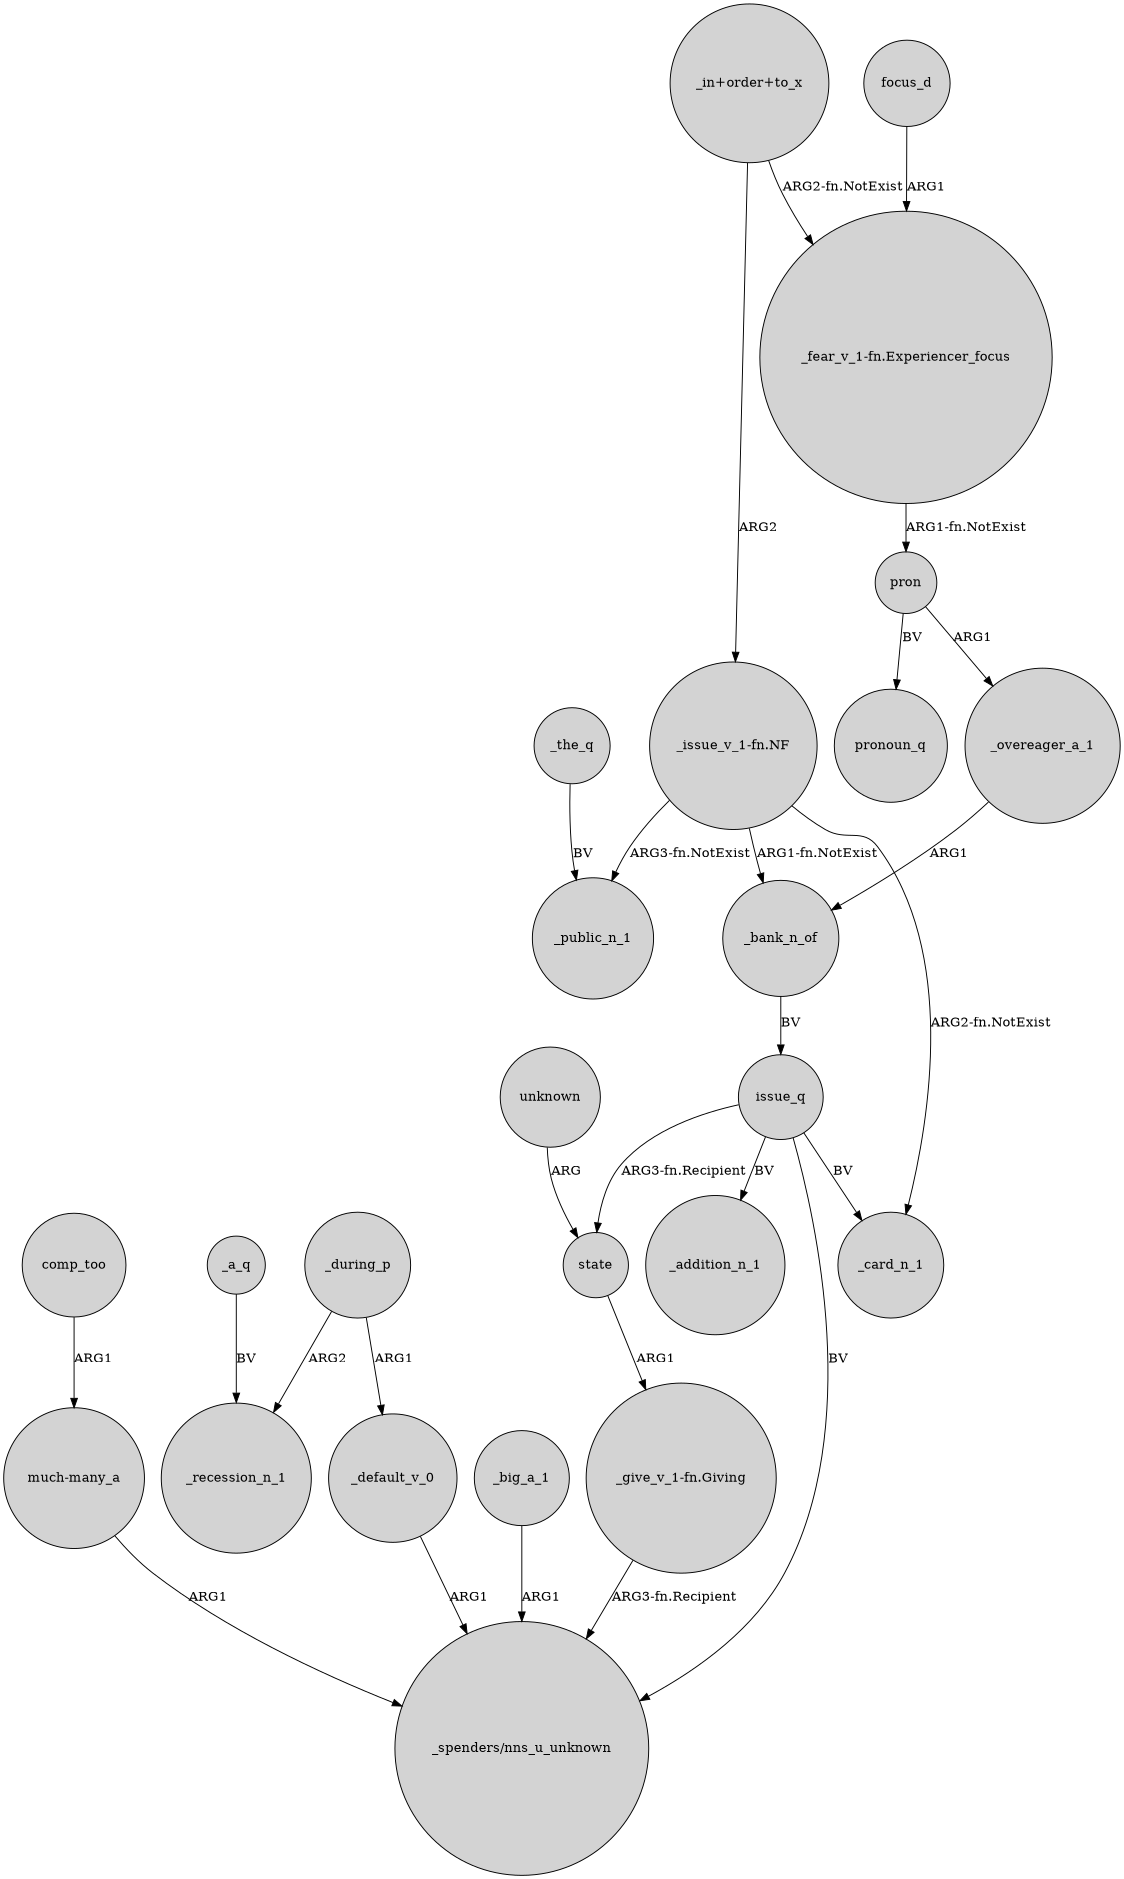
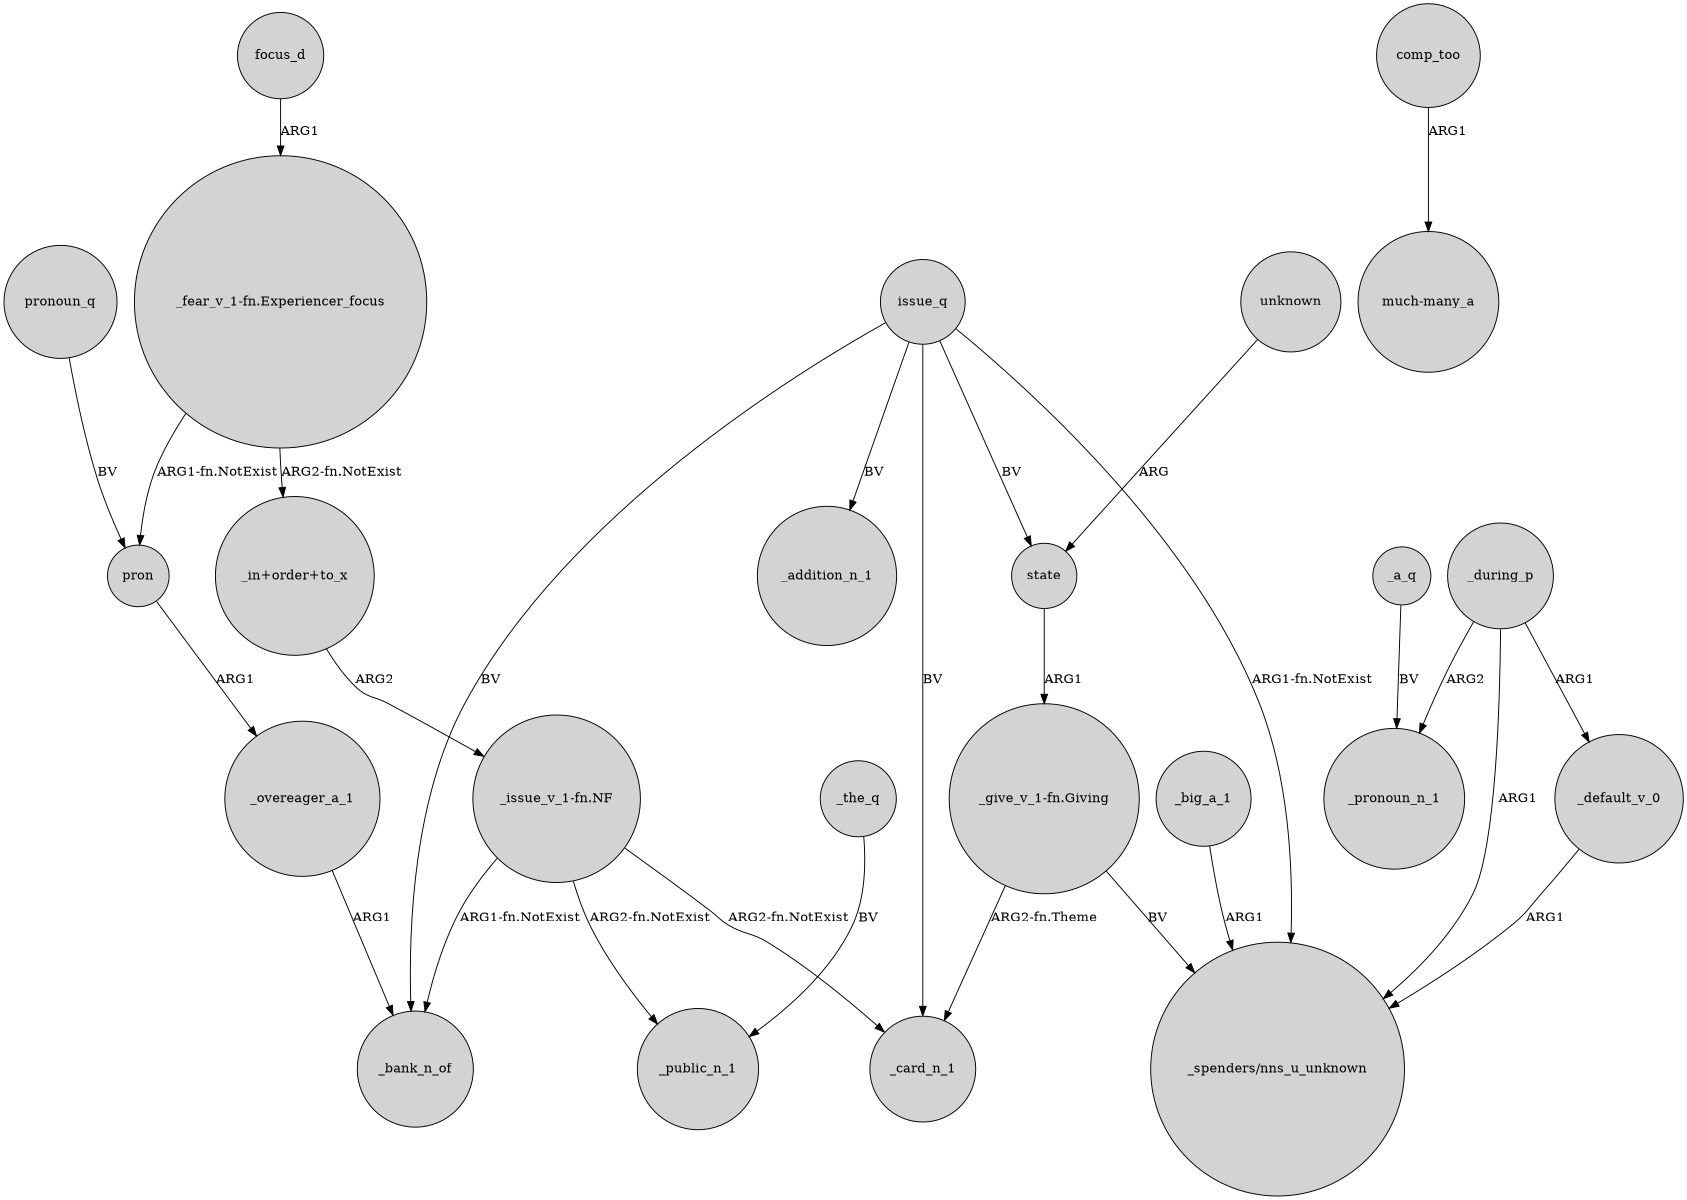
edge "_in+order+to_x" -> "_fear_v_1-fn.Experiencer_focus": reversed
edge "pron" -> "pronoun_q": reversed
edge "_issue_v_1-fn.NF" -> "_public_n_1": label "ARG3-fn.NotExist" -> "ARG2-fn.NotExist"
edge "_give_v_1-fn.Giving" -> "_card_n_1": added, label "ARG2-fn.Theme"
edge "_bank_n_of" -> "issue_q": reversed
edge "issue_q" -> "state": label "ARG3-fn.Recipient" -> "BV"
edge "issue_q" -> "_spenders/nns_u_unknown": label "BV" -> "ARG1-fn.NotExist"
node "_recession_n_1": label "_recession_n_1" -> "_pronoun_n_1"
edge "_give_v_1-fn.Giving" -> "_spenders/nns_u_unknown": label "ARG3-fn.Recipient" -> "BV"
edge "much-many_a" -> "_spenders/nns_u_unknown": now "_during_p" -> "_spenders/nns_u_unknown"
